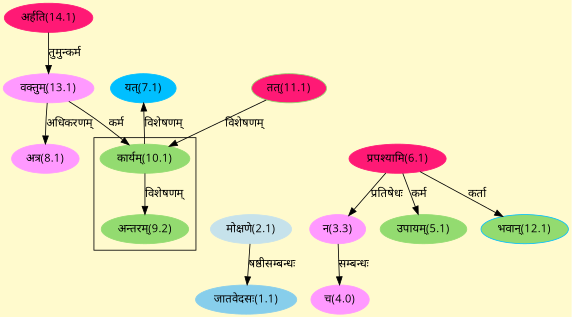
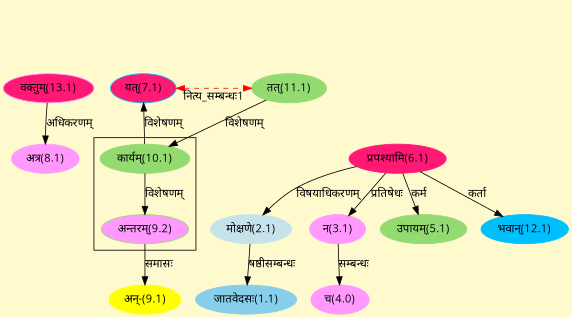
node "अर्हति(14.1)": removed
node "वक्तुम्(13.1)": fillcolor #ff99ff -> #ff1975
node "यत्(7.1)": fillcolor #00bfff -> #ff1975
edge "यत्(7.1)" -- "तत्(11.1)": added, label "नित्य_सम्बन्धः1"
node "तत्(11.1)": fillcolor #ff1975 -> #93db70
edge "वक्तुम्(13.1)" -> "कार्यम्(10.1)": removed, label "कर्म"
edge "प्रपश्यामि(6.1)" -> "मोक्षणे(2.1)": added, label "विषयाधिकरणम्"
node "अन्तरम्(9.2)": fillcolor #93db70 -> #ff99ff
node "न(3.3)": label "न(3.3)" -> "न(3.1)"
node "भवान्(12.1)": fillcolor #93db70 -> #00bfff
node "अन्-(9.1)": added
